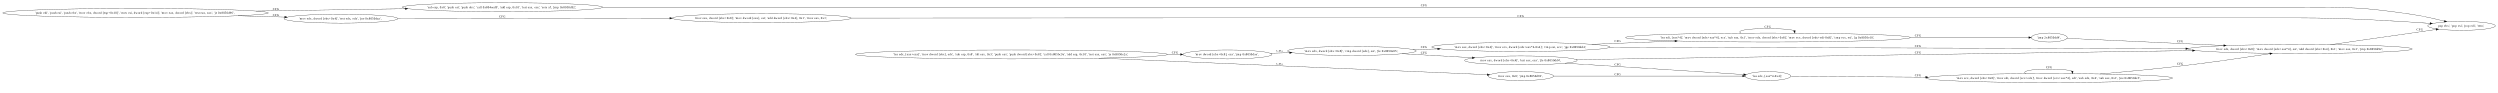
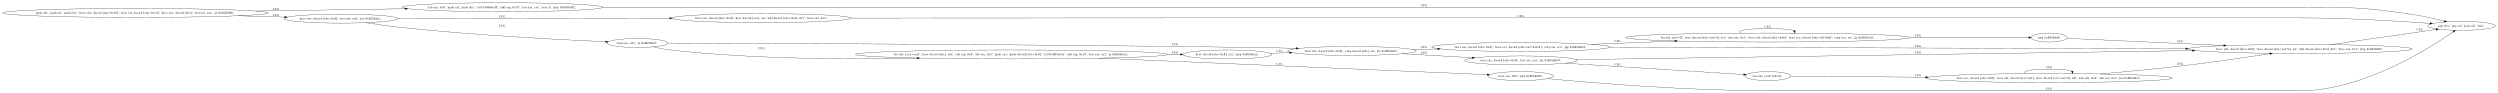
node "'cmp eax, edx', 'je 0x8050de5',": added
edge "'mov eax, 0x0', 'jmp 0x8050d92'," -> "'lea edx, [eax*4-0x4]',": now "'mov eax, 0x0', 'jmp 0x8050d92'," -> "'pop ebx', 'pop esi', 'pop edi', 'retn',"
